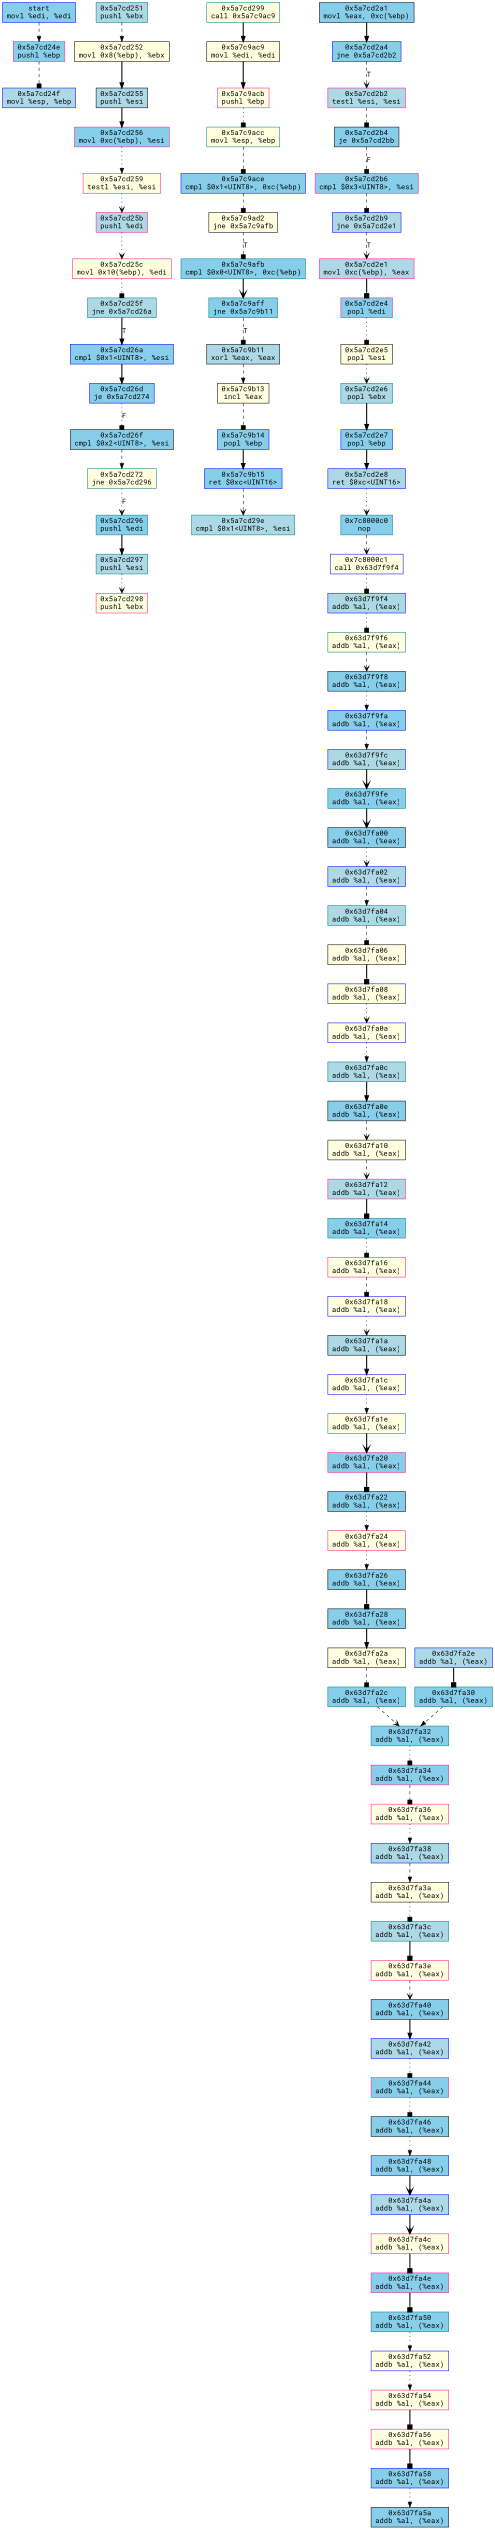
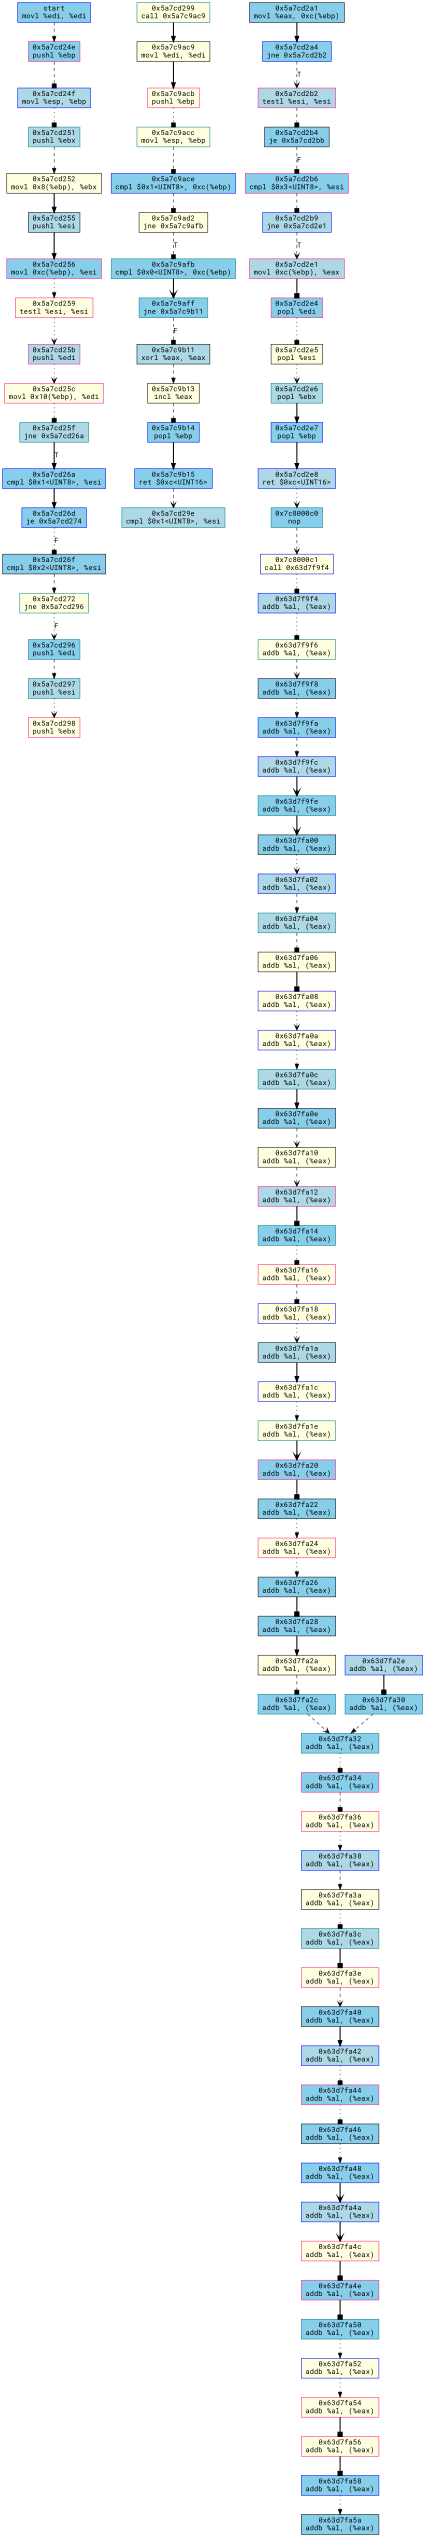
edge "0x5a7cd24f movl %esp, %ebp" -> "0x5a7cd251 pushl %ebx": added
edge "0x5a7c9aff jne 0x5a7c9b11" -> "0x5a7c9b11 xorl %eax, %eax": label "T" -> "F"
edge "0x5a7cd296 pushl %edi" -> "0x5a7cd297 pushl %esi": style bold -> dashed
